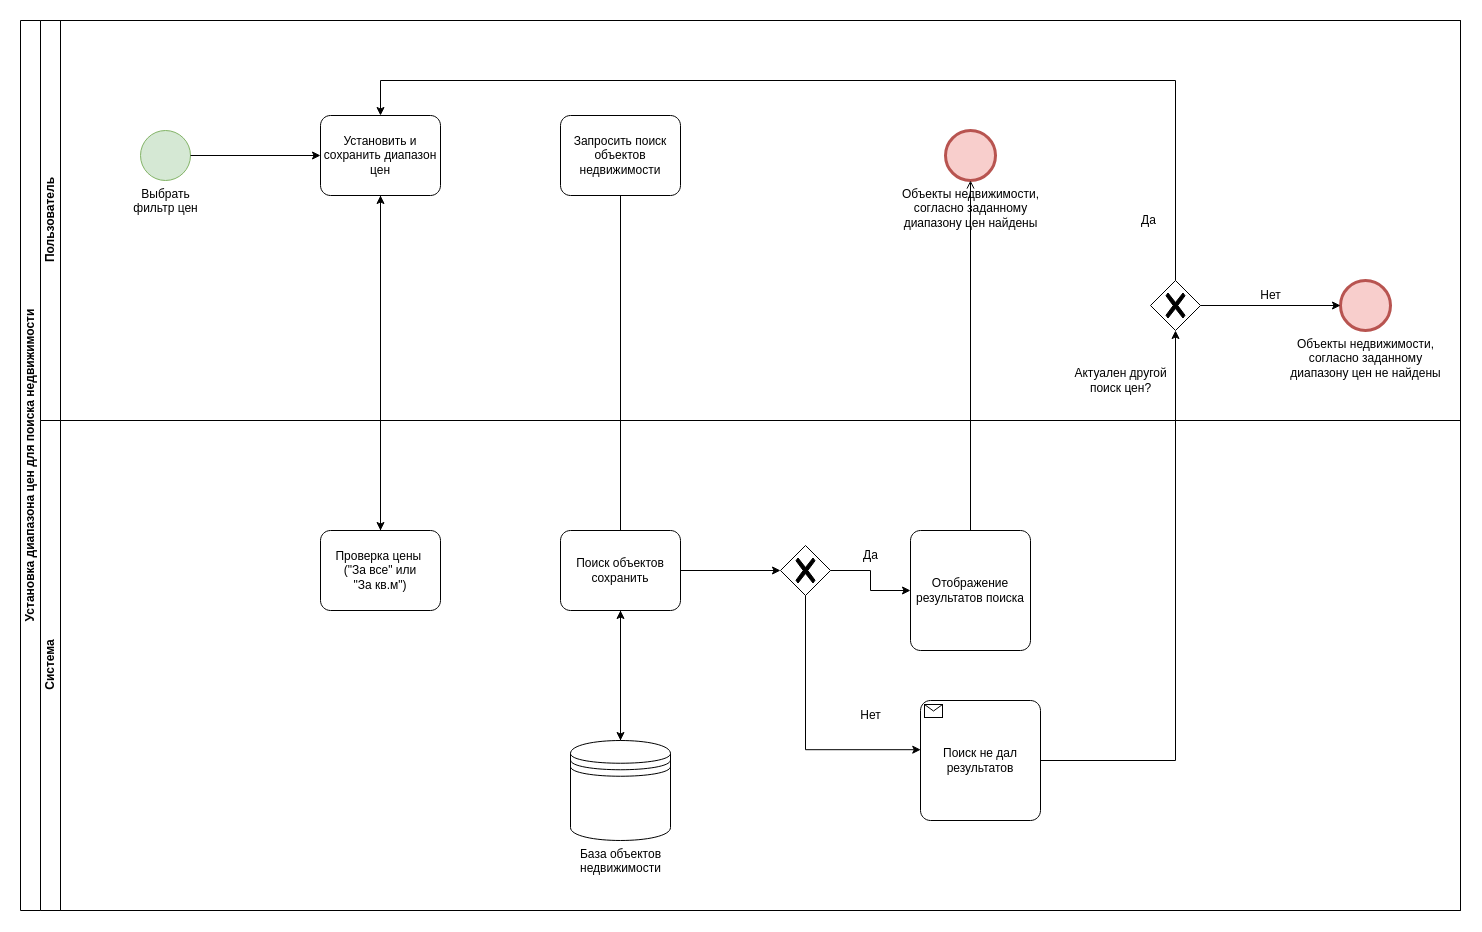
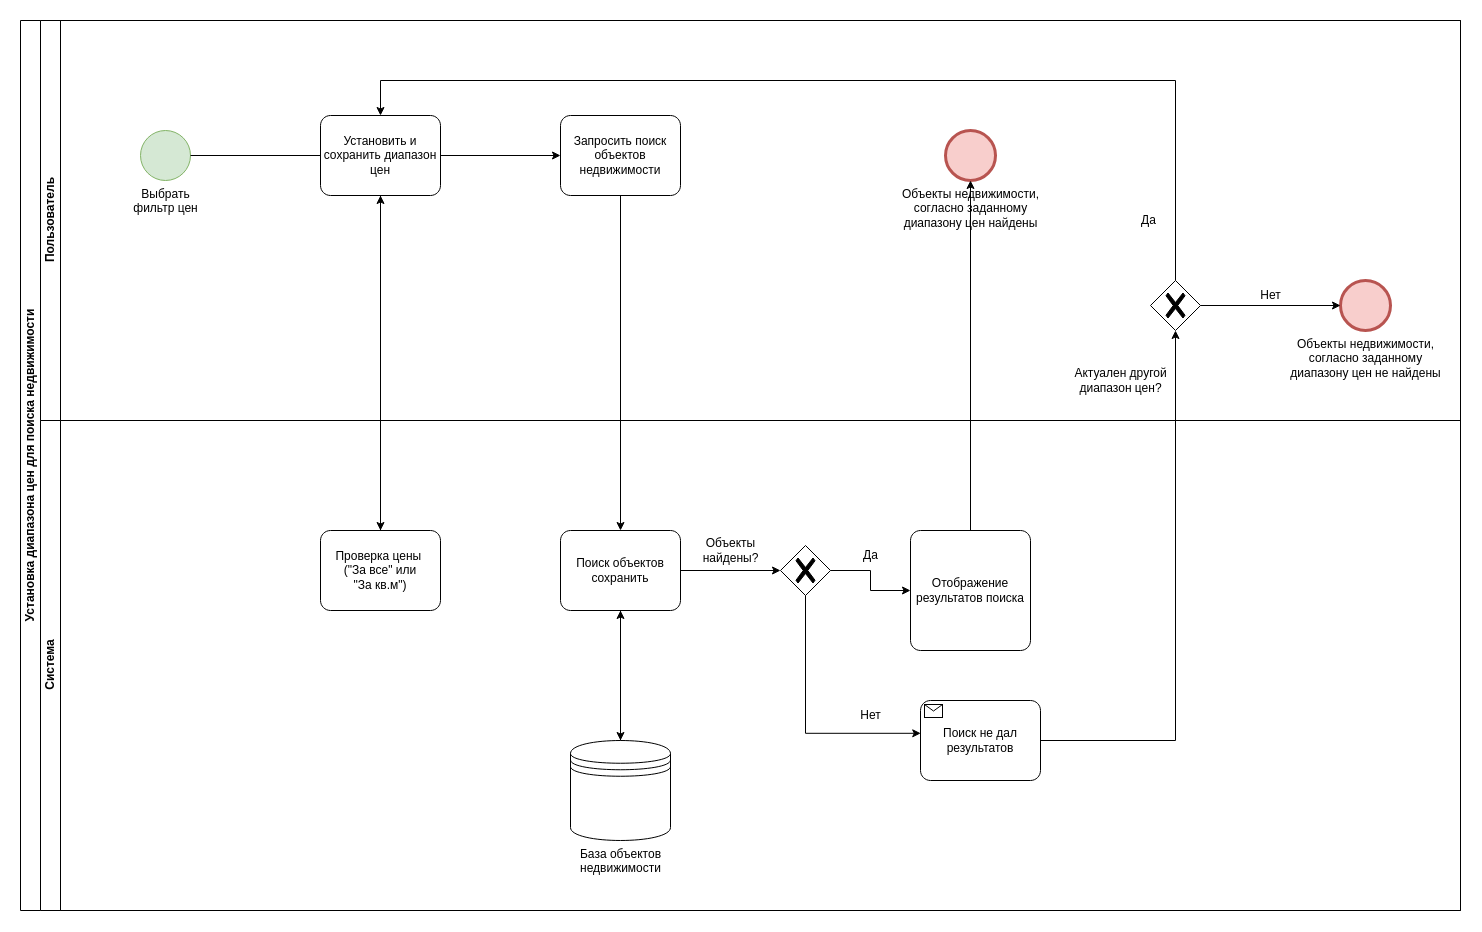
edge "Выбрать фильтр цен" -> "Установить и сохранить диапазон цен": arrowhead classic -> none
edge "Установить и сохранить диапазон цен" -> "Запросить поиск объектов недвижимости": added
edge "Отображение результатов поиска" -> "Объекты недвижимости, согласно заданному диапазону цен найдены": arrowhead open -> classic
node "Актуален другой поиск цен?": label "Актуален другой поиск цен?" -> "Актуален другой диапазон цен?"
edge "Запросить поиск объектов недвижимости" -- "Поиск объектов сохранить": arrowhead none -> classic
node "Объекты найдены?": added
node "Поиск не дал результатов": size 120x120 -> 120x80
